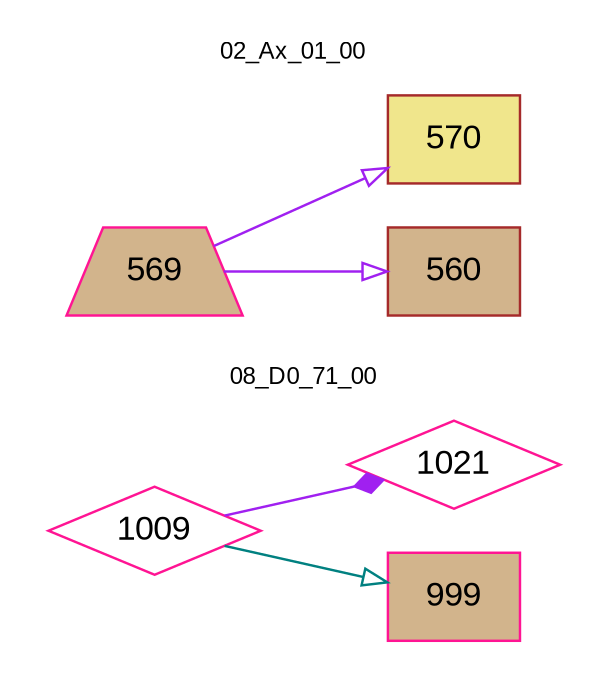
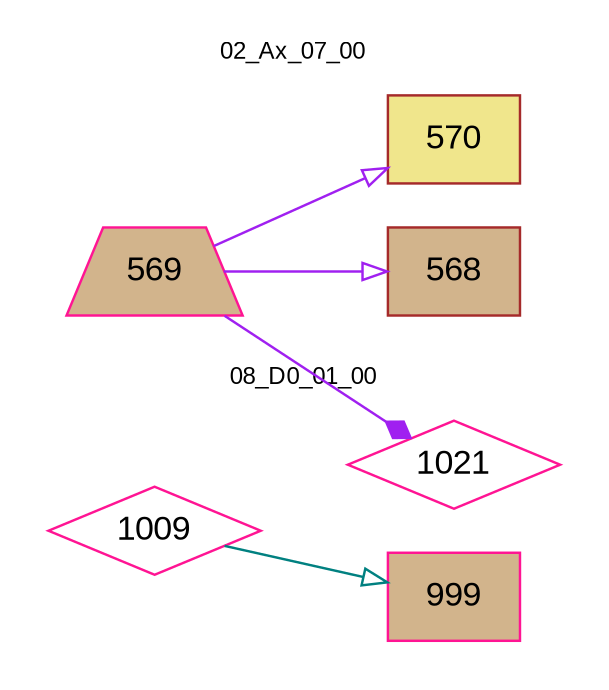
cluster "02_Ax_01_00": label "02_Ax_01_00" -> "02_Ax_07_00"
node "560": label "560" -> "568"
cluster "08_D0_71_00": label "08_D0_71_00" -> "08_D0_01_00"
edge "1009" -> "1021": now "569" -> "1021"
